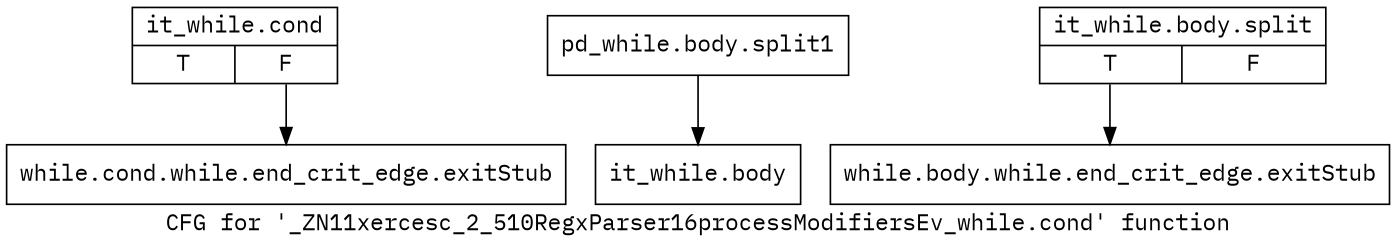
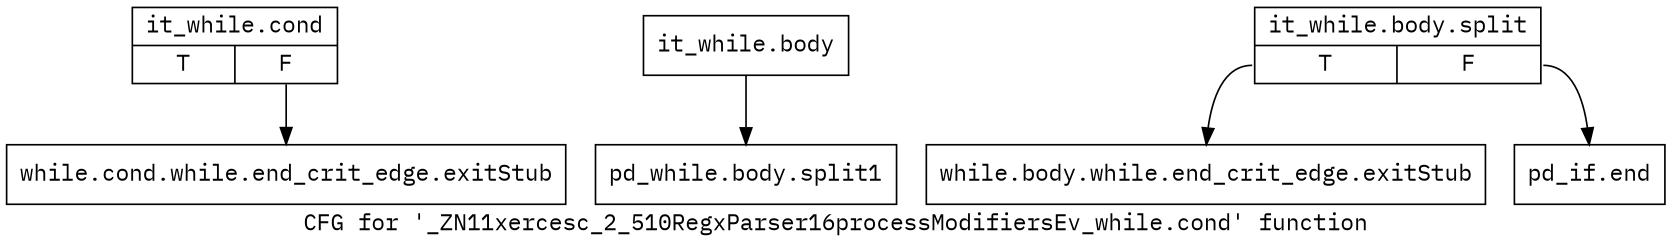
edge "pd_while.body.split1" -> "it_while.body": reversed
node "pd_if.end": added
